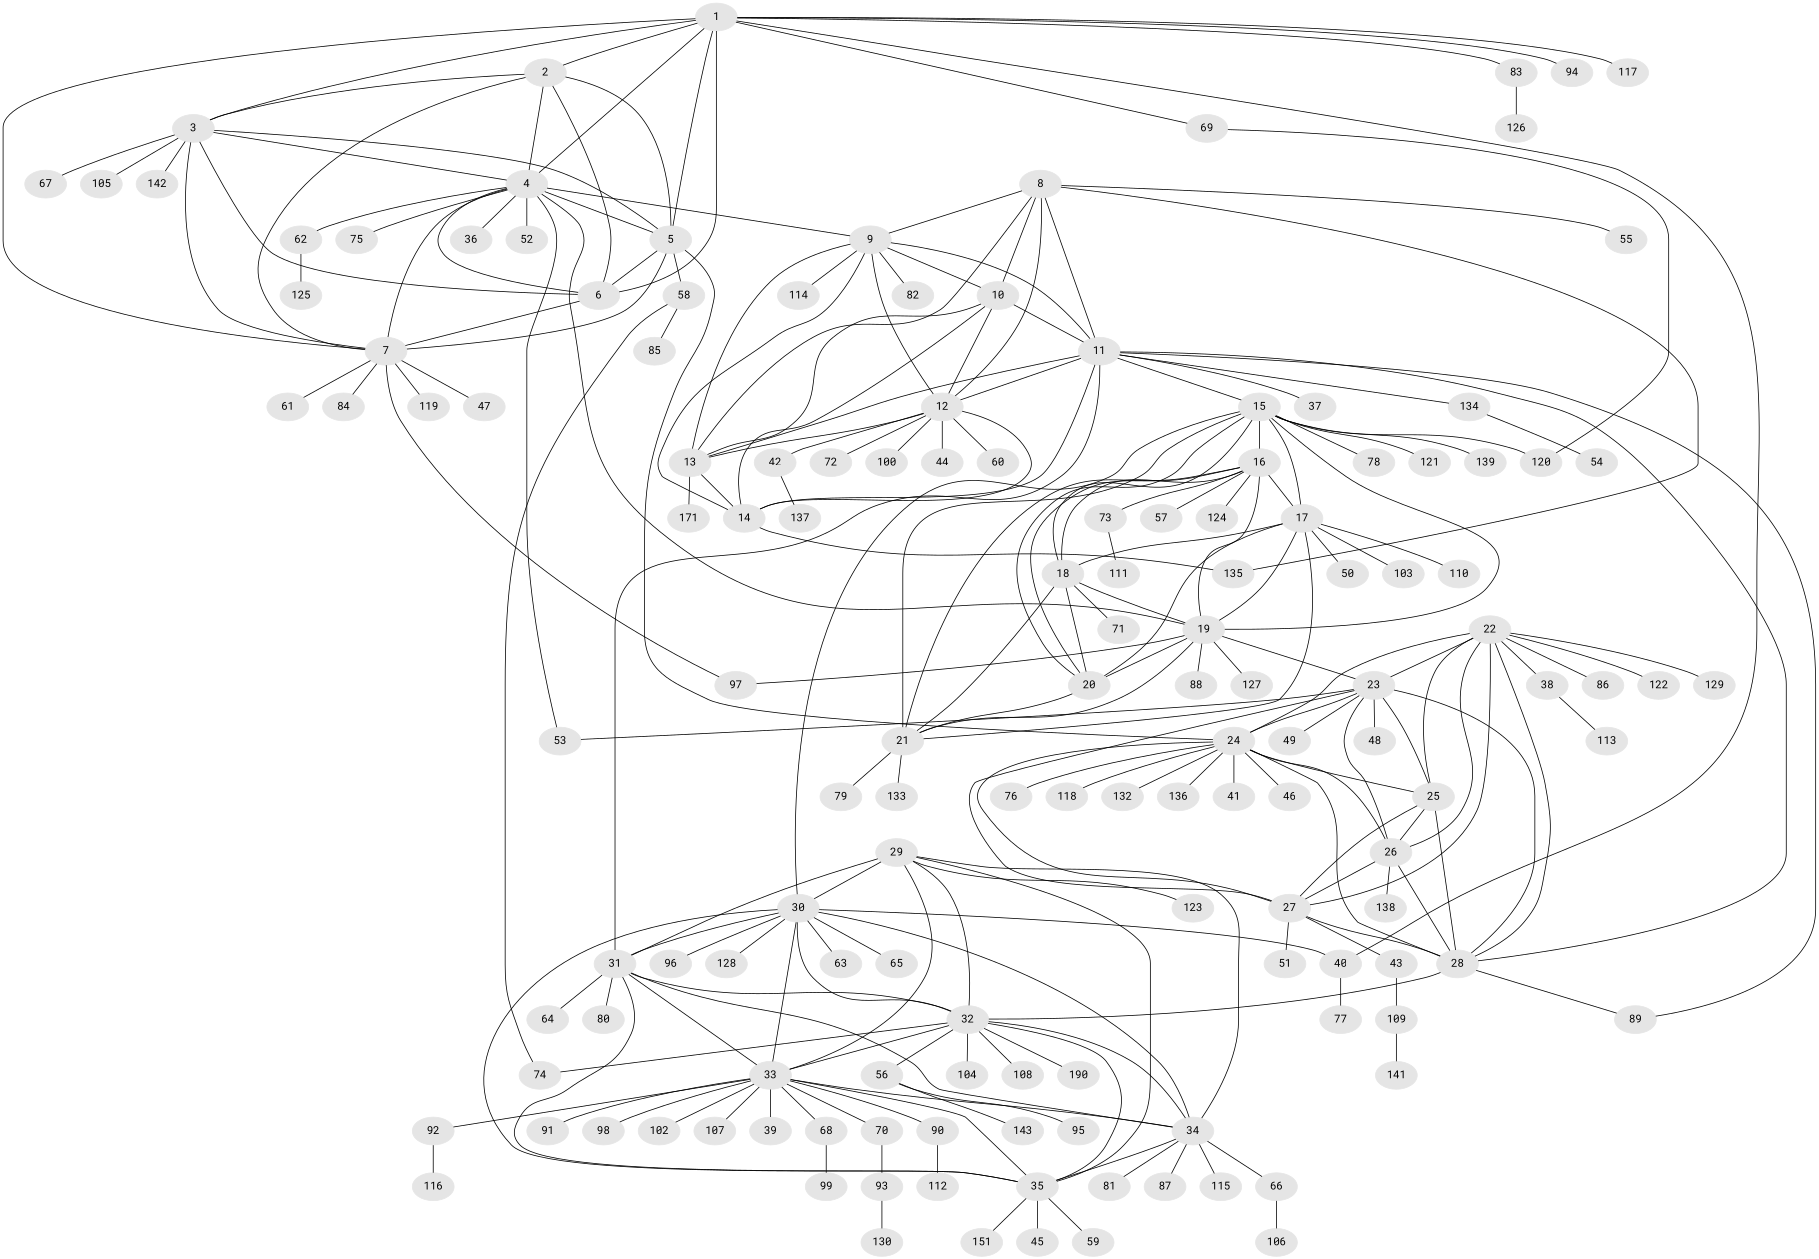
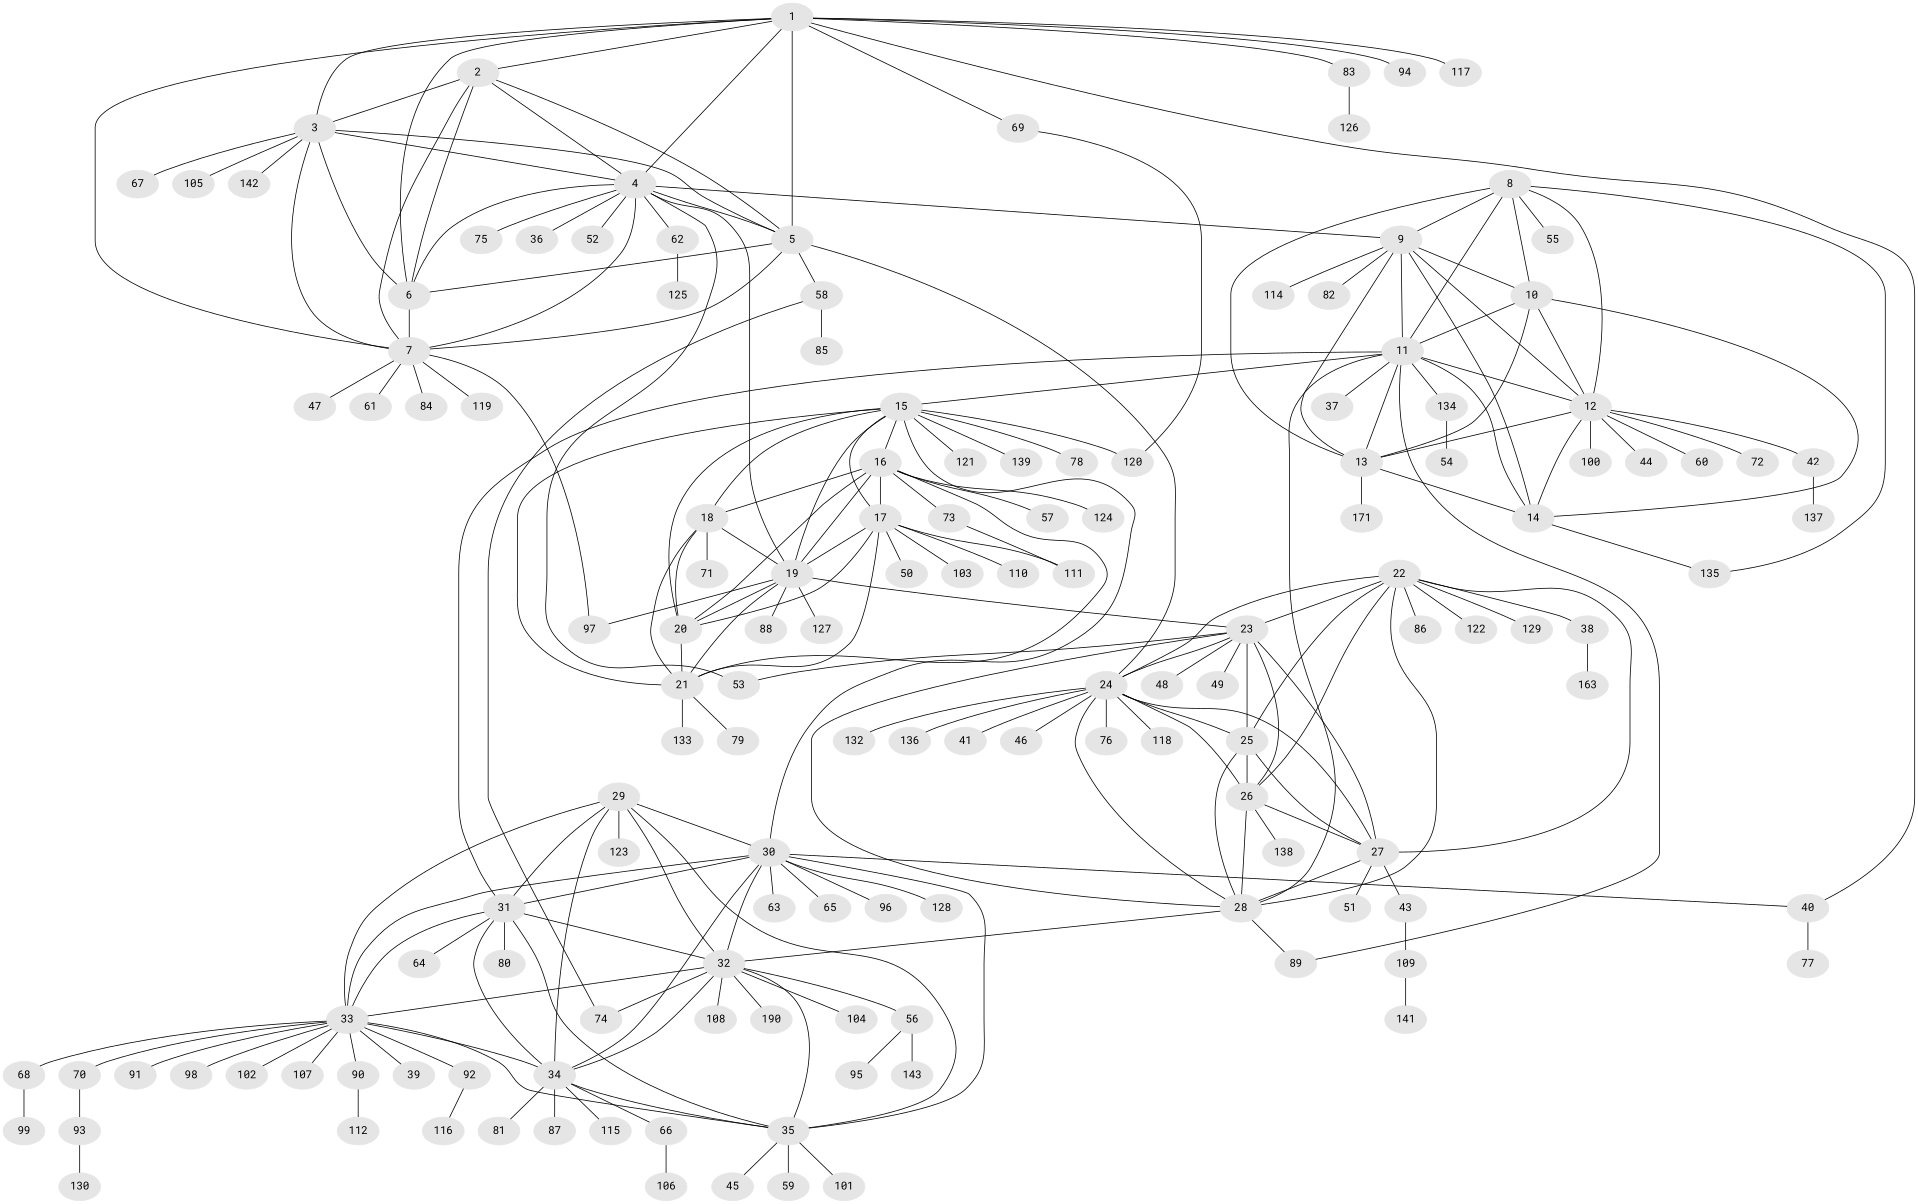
edge "17" -- "18": now "17" -- "111"
node "113": label "113" -> "163"
node "151": label "151" -> "101"
